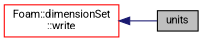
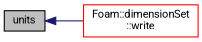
edge "units" -> "Foam::dimensionSet ::write": reversed
